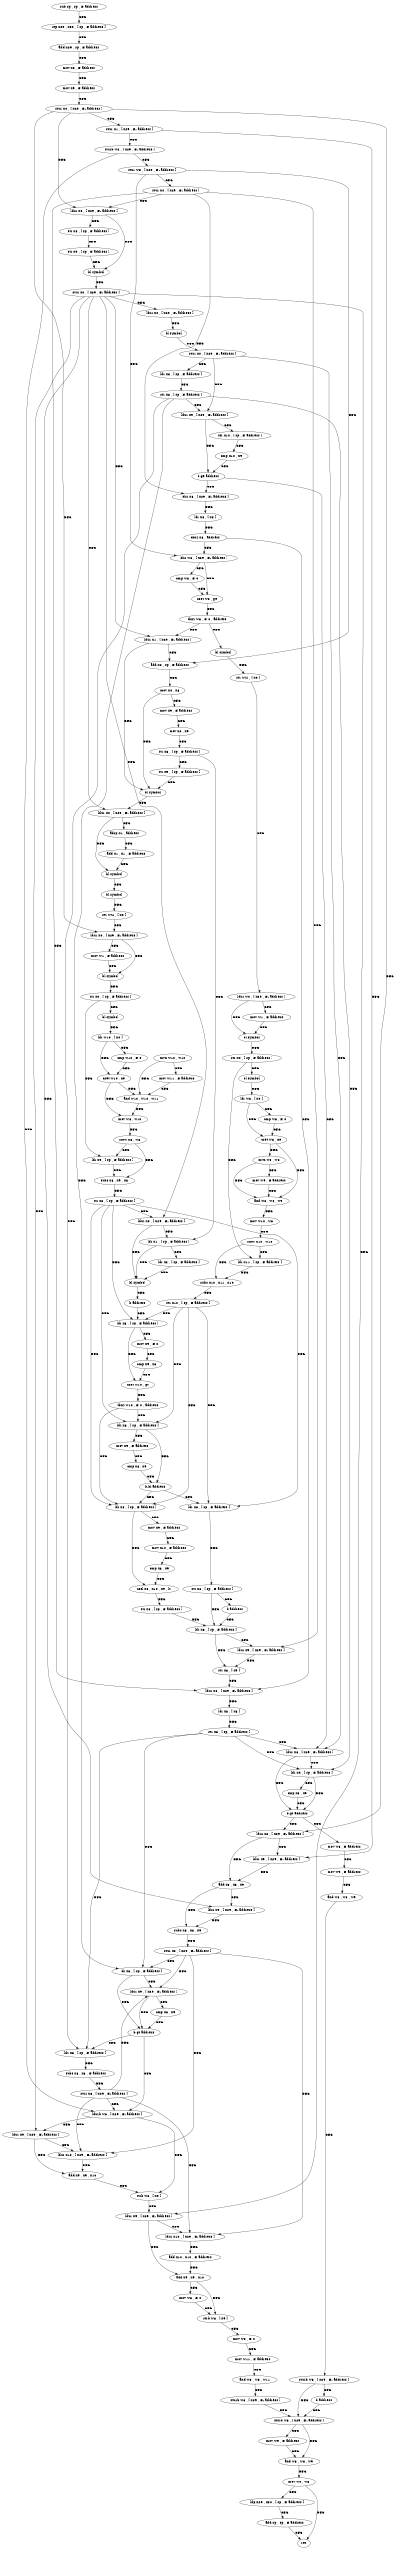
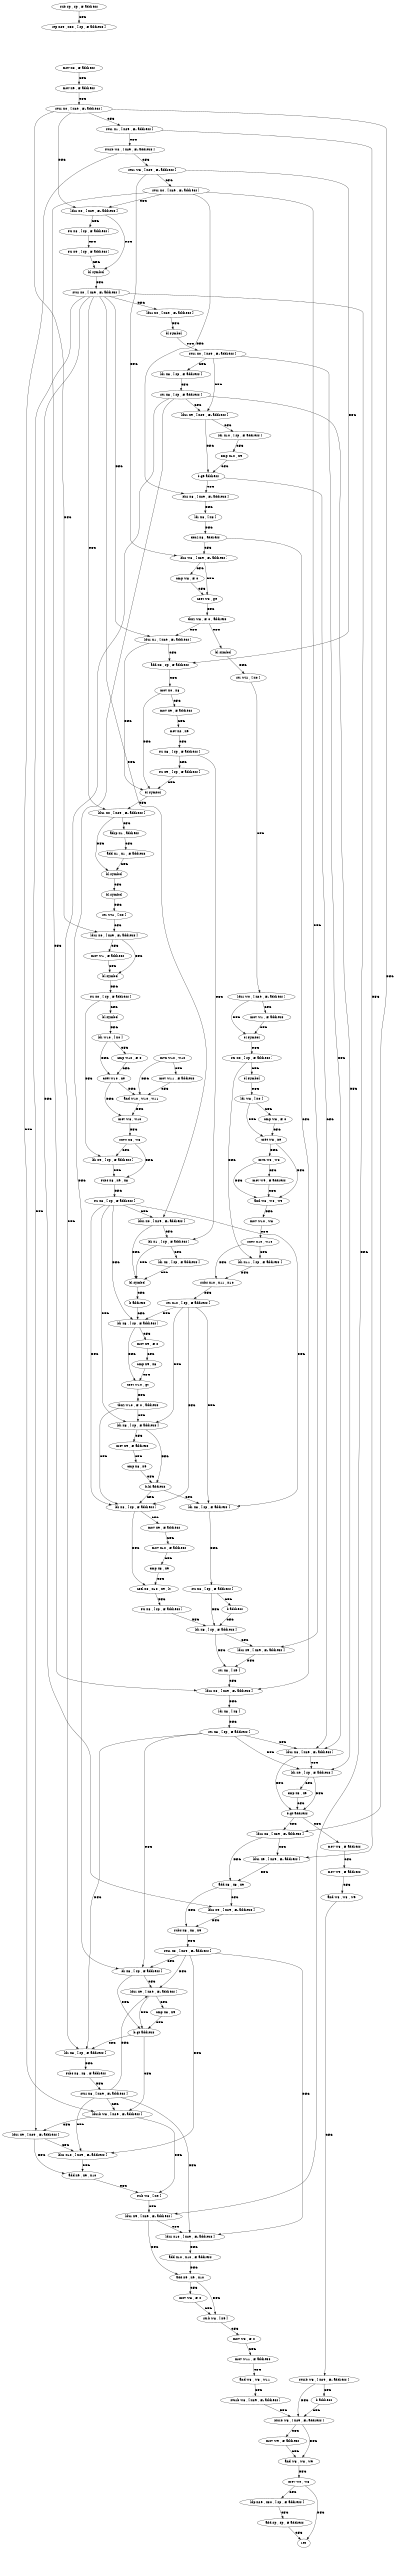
node "add x29 , sp , # address": removed
